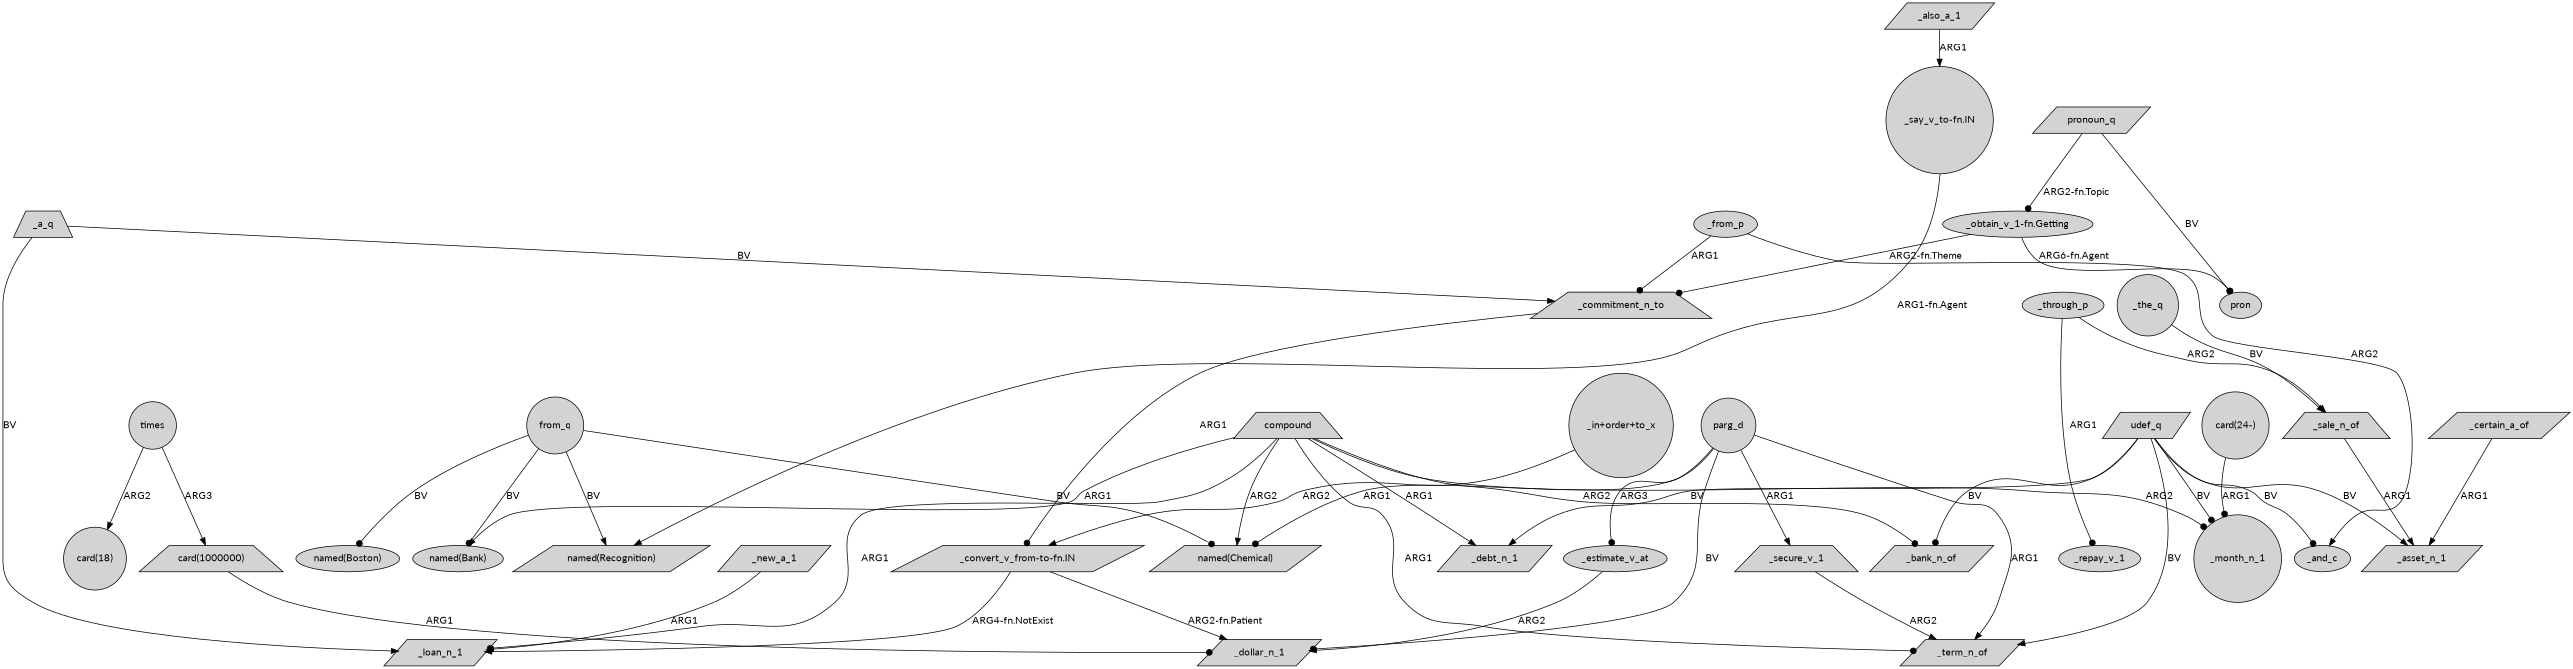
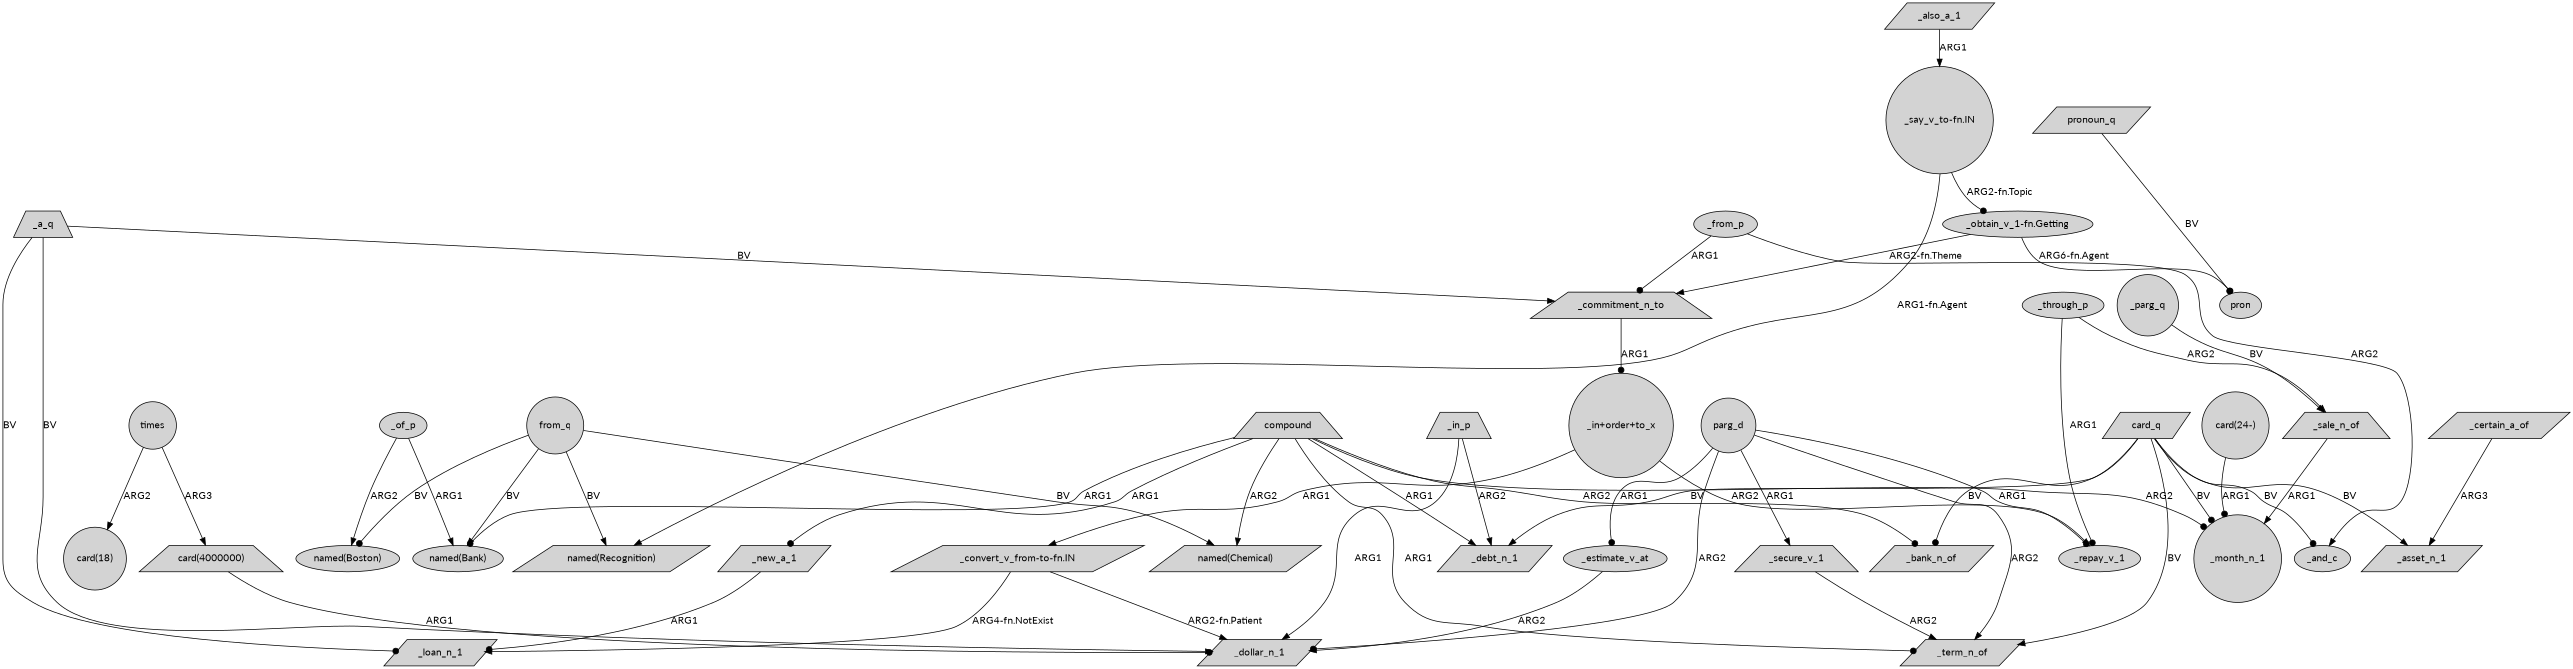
edge "pronoun_q" -> "_obtain_v_1-fn.Getting": now "_say_v_to-fn.IN" -> "_obtain_v_1-fn.Getting"
edge "_obtain_v_1-fn.Getting" -> "_commitment_n_to": arrowhead dot -> normal
node "_the_q": label "_the_q" -> "_parg_q"
edge "_commitment_n_to" -> "_convert_v_from-to-fn.IN": now "_commitment_n_to" -> "_in+order+to_x"
node "_of_p": added
node "_in_p": added
node "udef_q": label "udef_q" -> "card_q"
edge "from_q" -> "named(Chemical)": arrowhead dot -> normal
edge "parg_d" -> "named(Chemical)": now "parg_d" -> "_repay_v_1"
edge "_sale_n_of" -> "_asset_n_1": now "_sale_n_of" -> "_month_n_1"
edge "from_q" -> "named(Bank)": arrowhead dot -> normal
edge "_in+order+to_x" -> "_convert_v_from-to-fn.IN": label "ARG2" -> "ARG1"
edge "parg_d" -> "_estimate_v_at": label "ARG3" -> "ARG1"
edge "_certain_a_of" -> "_asset_n_1": label "ARG1" -> "ARG3"
edge "_in+order+to_x" -> "_repay_v_1": added, label "ARG2"
edge "compound" -> "named(Bank)": arrowhead normal -> dot
edge "compound" -> "_loan_n_1": now "compound" -> "_new_a_1"
node "card(1000000)": label "card(1000000)" -> "card(4000000)"
edge "parg_d" -> "_dollar_n_1": label "BV" -> "ARG2"
edge "parg_d" -> "_term_n_of": label "ARG1" -> "ARG2"
edge "_a_q" -> "_loan_n_1": arrowhead normal -> dot
edge "_a_q" -> "_dollar_n_1": added, label "BV"
edge "_new_a_1" -> "_loan_n_1": arrowhead normal -> dot
